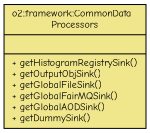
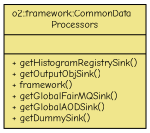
node "o2::framework::CommonData": text "+ getGlobalFileSink()" -> "+ framework()"
